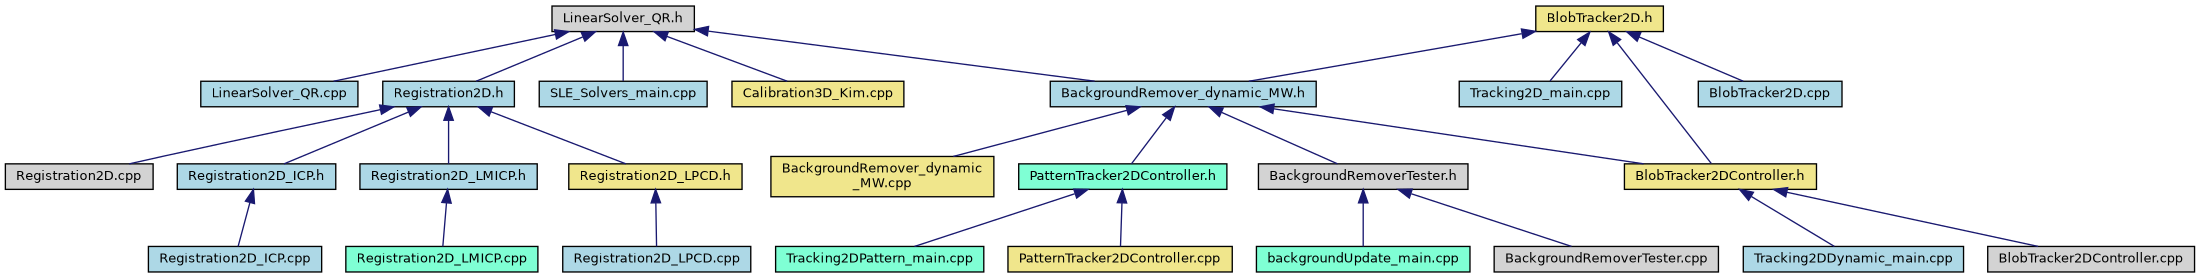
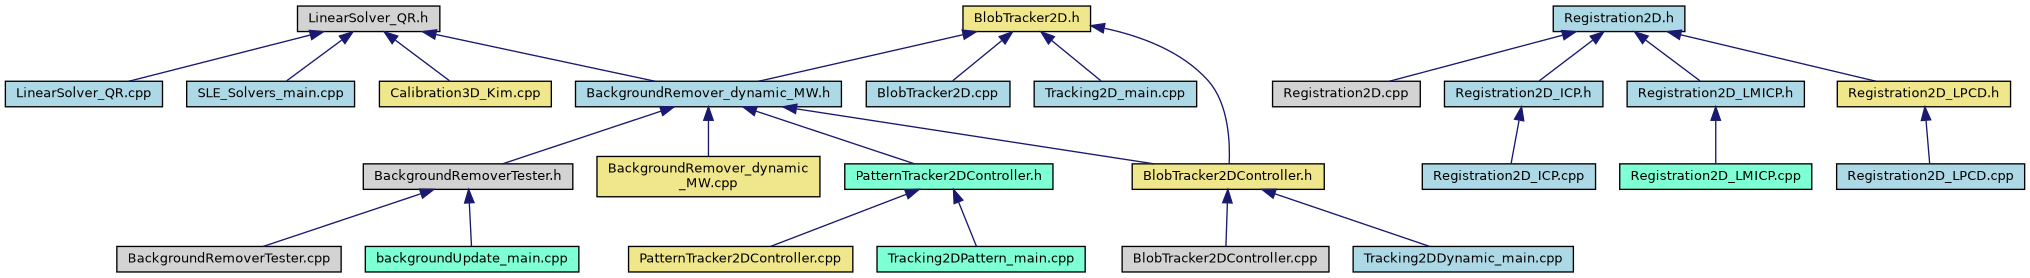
edge "Registration2D.h" -> "LinearSolver_QR.h": removed
